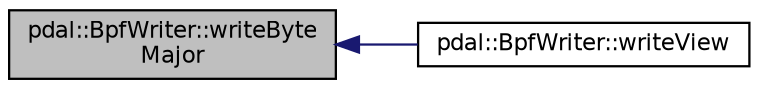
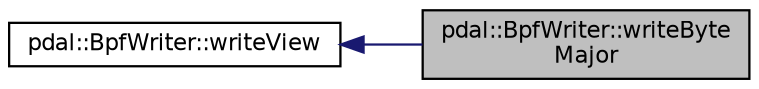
edge "pdal::BpfWriter::writeView" -> "pdal::BpfWriter::writeByte Major": reversed
